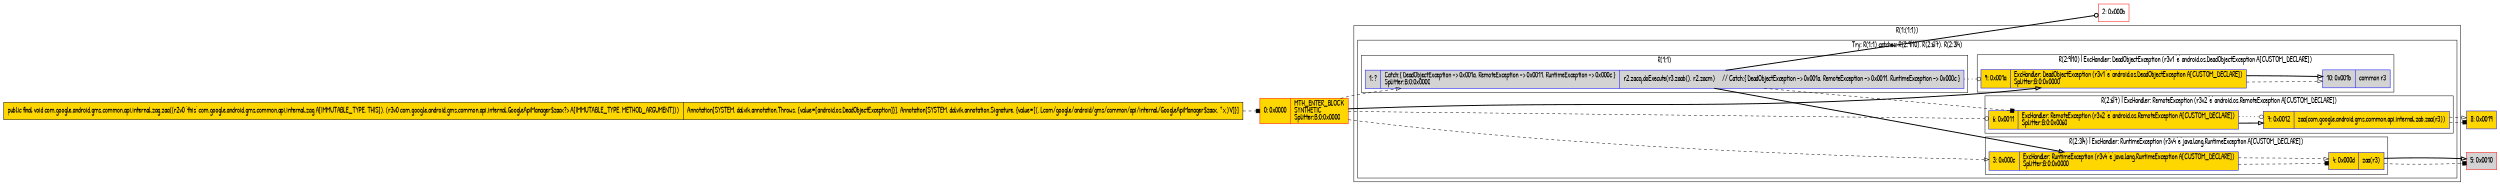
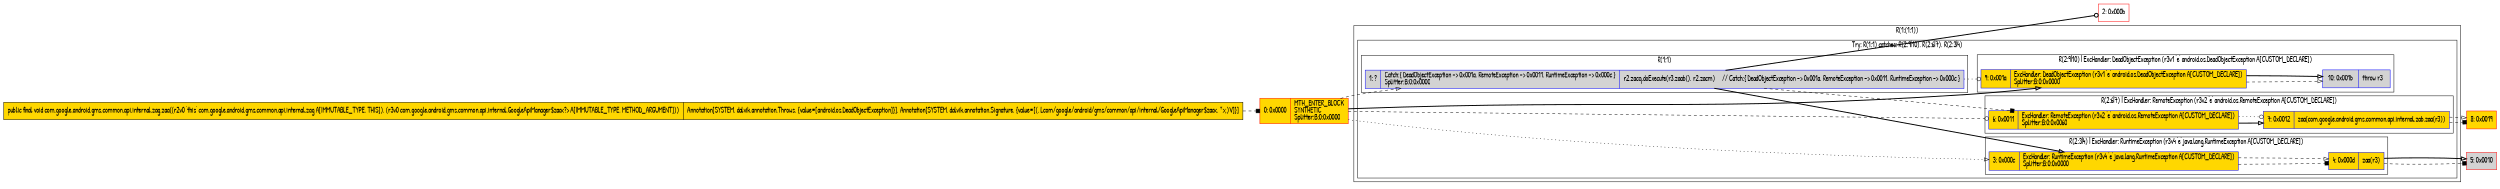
node "10: 0x001b": text "common r3" -> "throw r3"
node "8: 0x0019": color blue -> red
edge "0: 0x0000" -> "3: 0x000c": style dashed -> dotted
